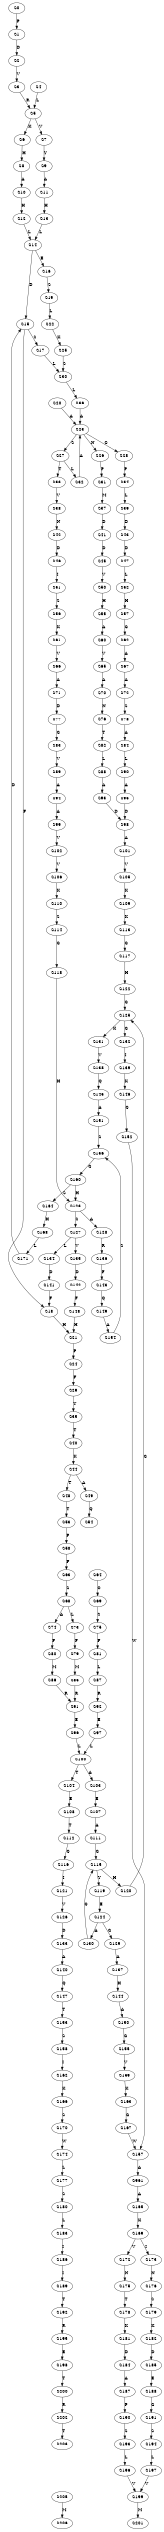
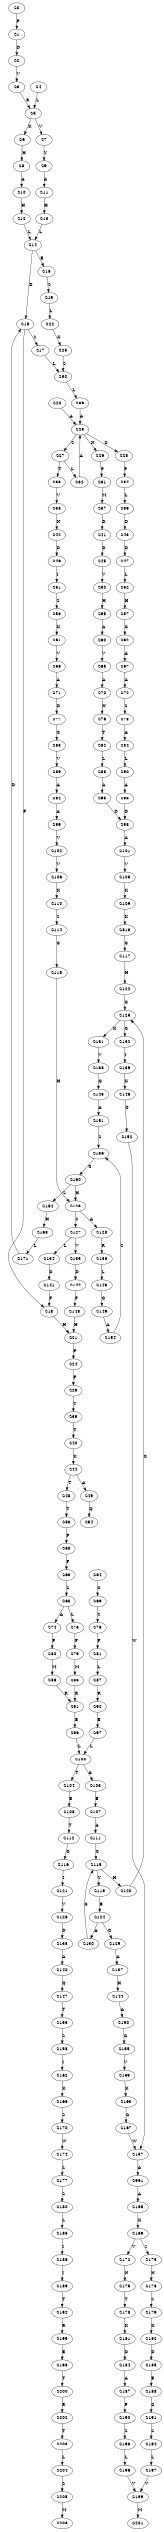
node "S113": label "S113" -> "S813"
edge "S136" -> "S143": label "F" -> "L"
node "S204": added
